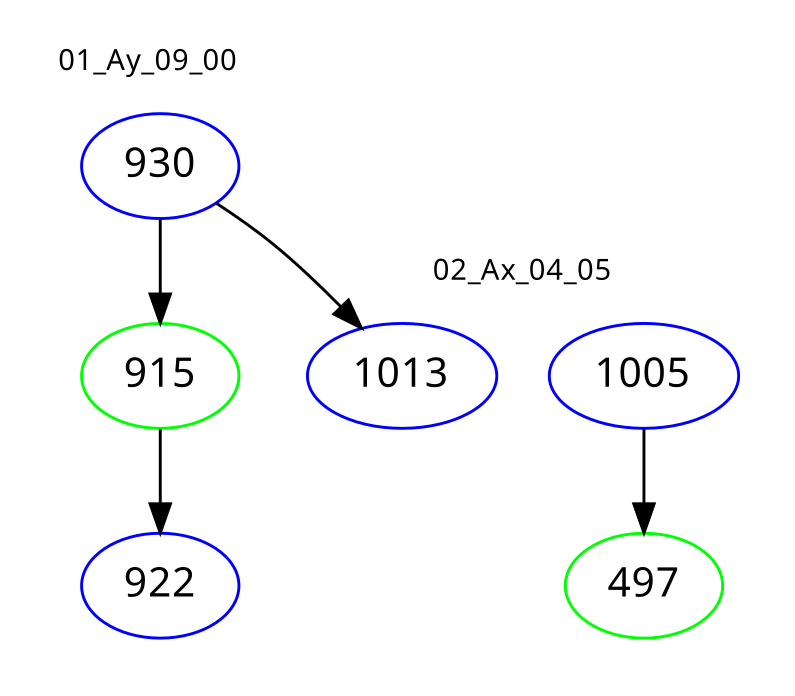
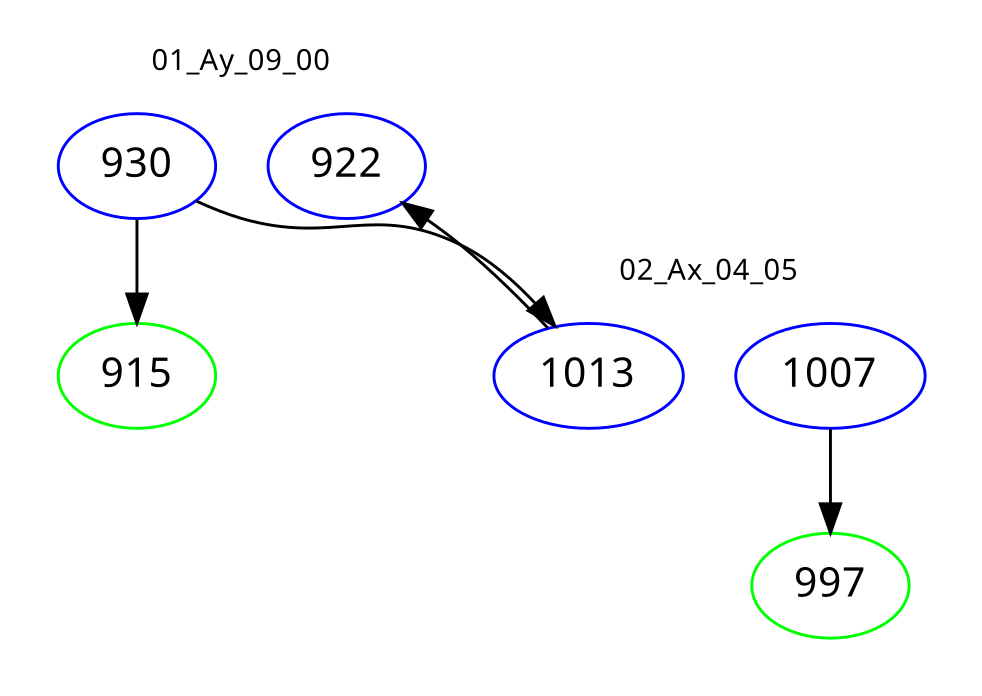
node "1005": label "1005" -> "1007"
edge "915" -> "922": now "1013" -> "922"
node "497": label "497" -> "997"
